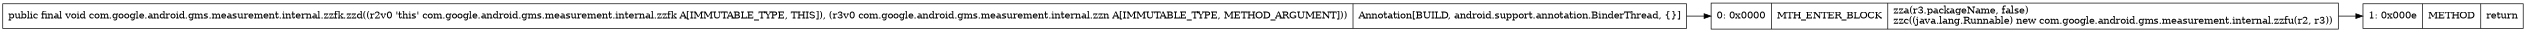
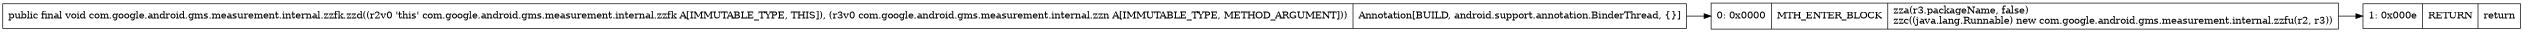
node "1: 0x000e": text "METHOD" -> "RETURN"
